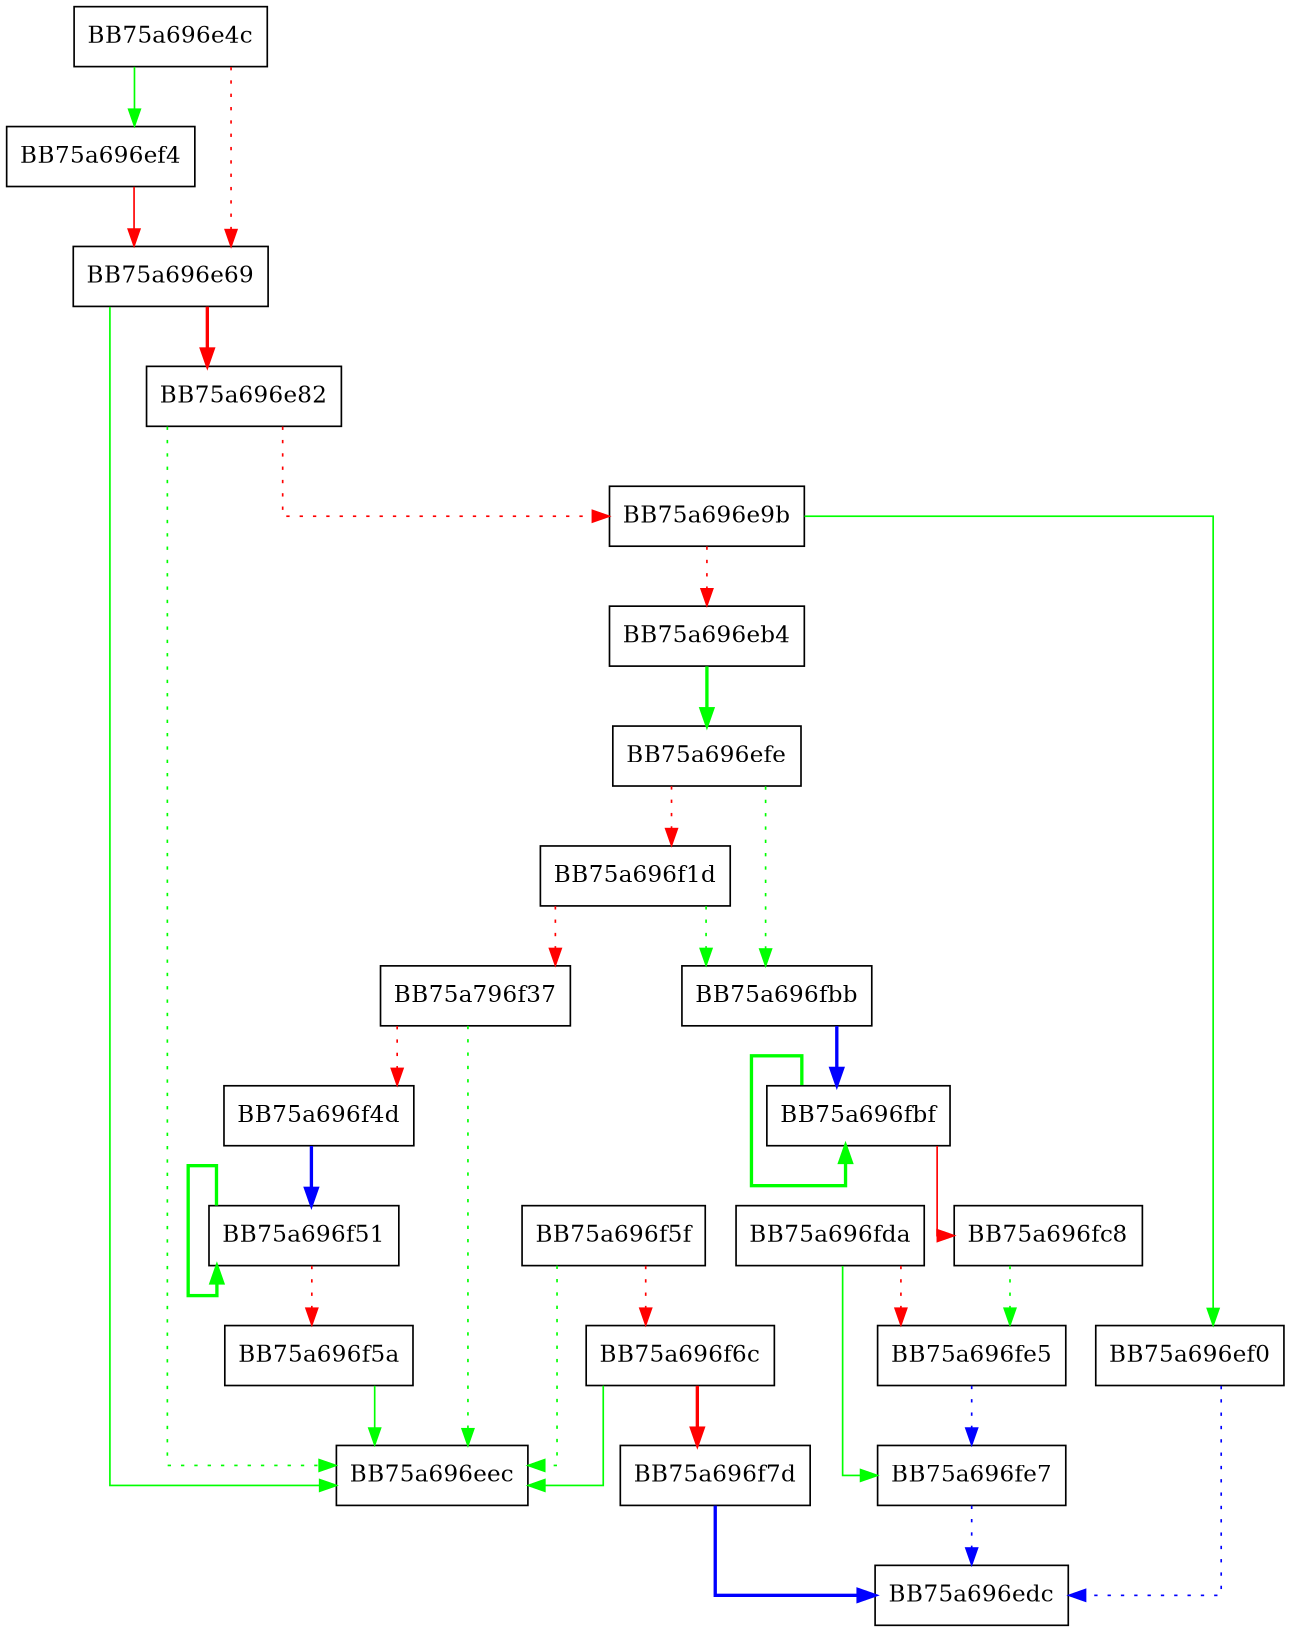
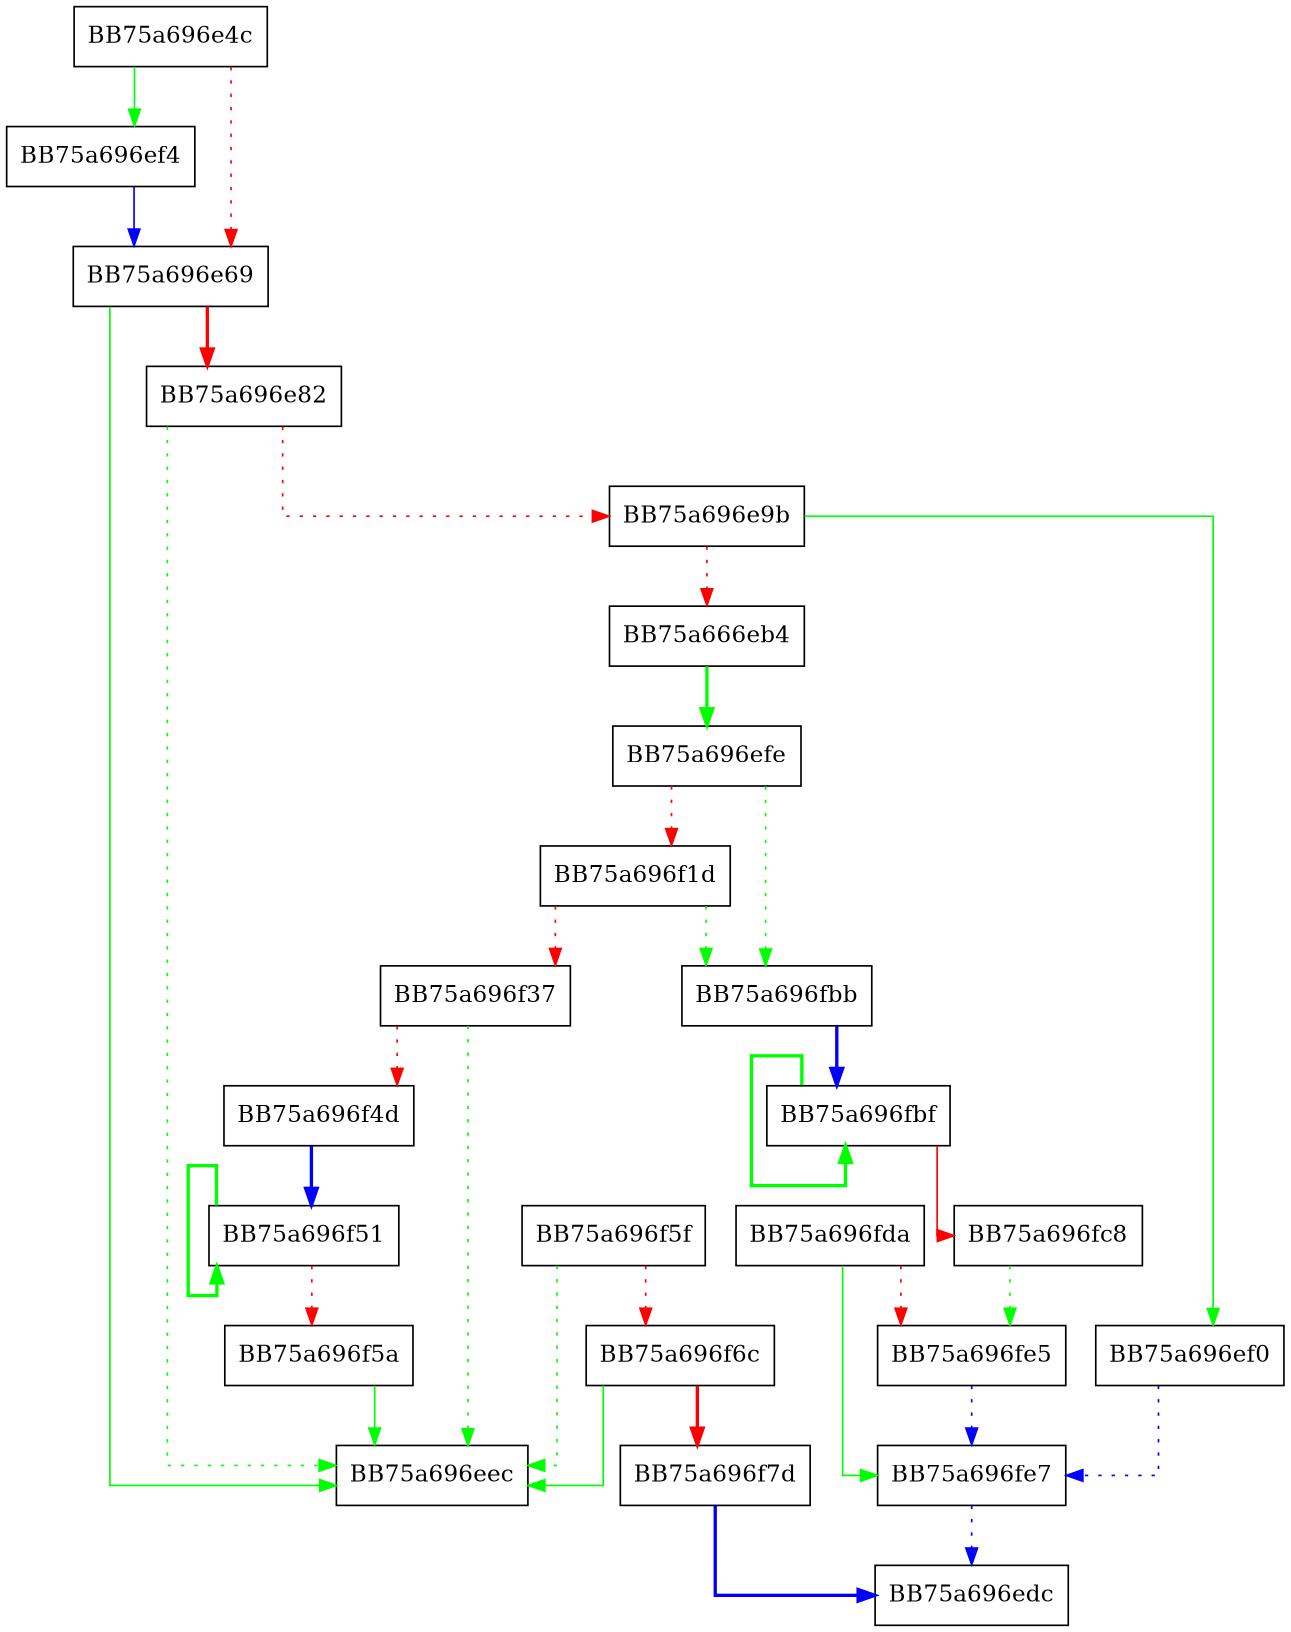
edge "BB75a696ef4" -> "BB75a696e69": color red -> blue
node "BB75a696eb4": label "BB75a696eb4" -> "BB75a666eb4"
node "BB75a796f37": label "BB75a796f37" -> "BB75a696f37"
edge "BB75a696ef0" -> "BB75a696edc": now "BB75a696ef0" -> "BB75a696fe7"
